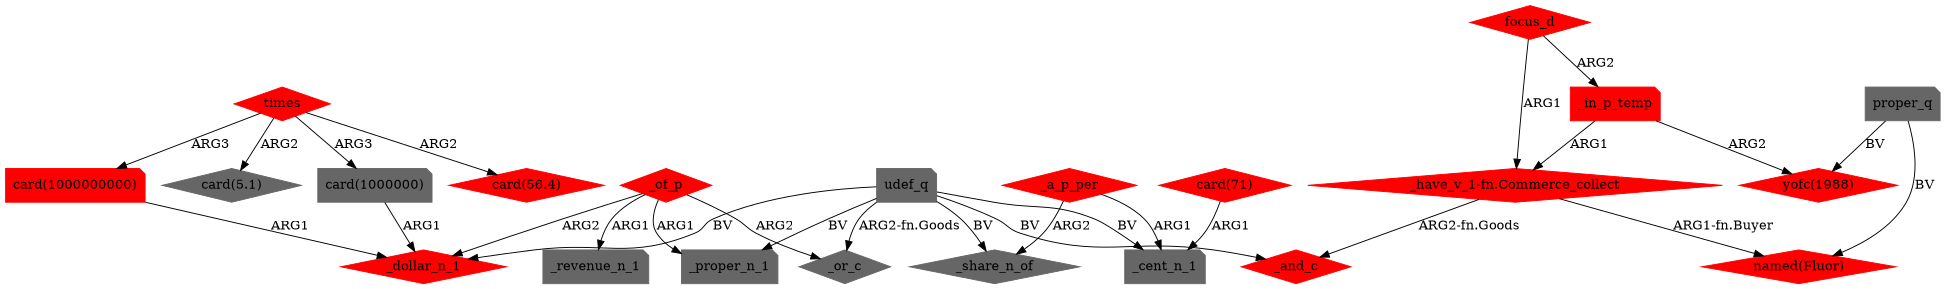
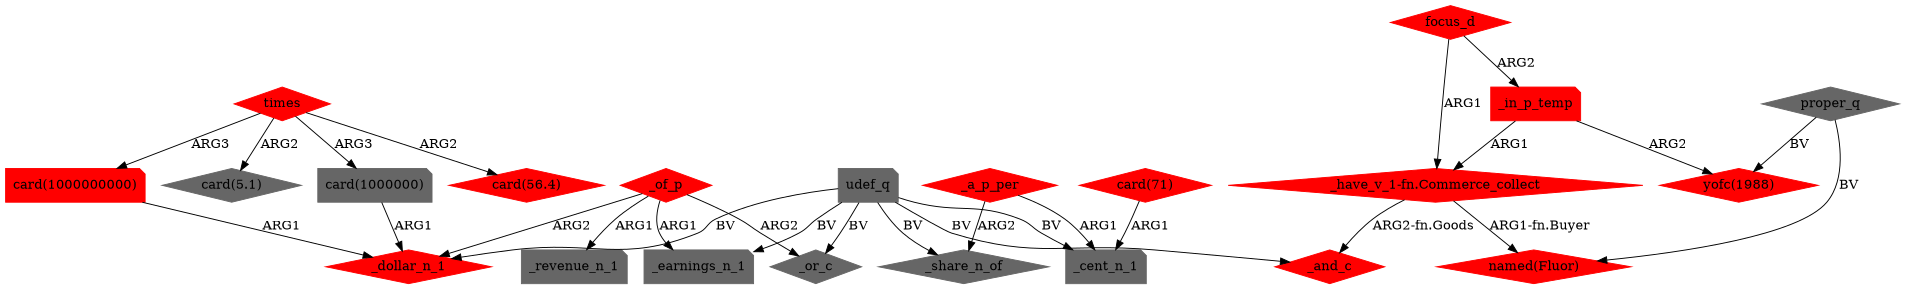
node "proper_q": shape note -> diamond
edge "udef_q" -> "_or_c": label "ARG2-fn.Goods" -> "BV"
node "_proper_n_1": label "_proper_n_1" -> "_earnings_n_1"
